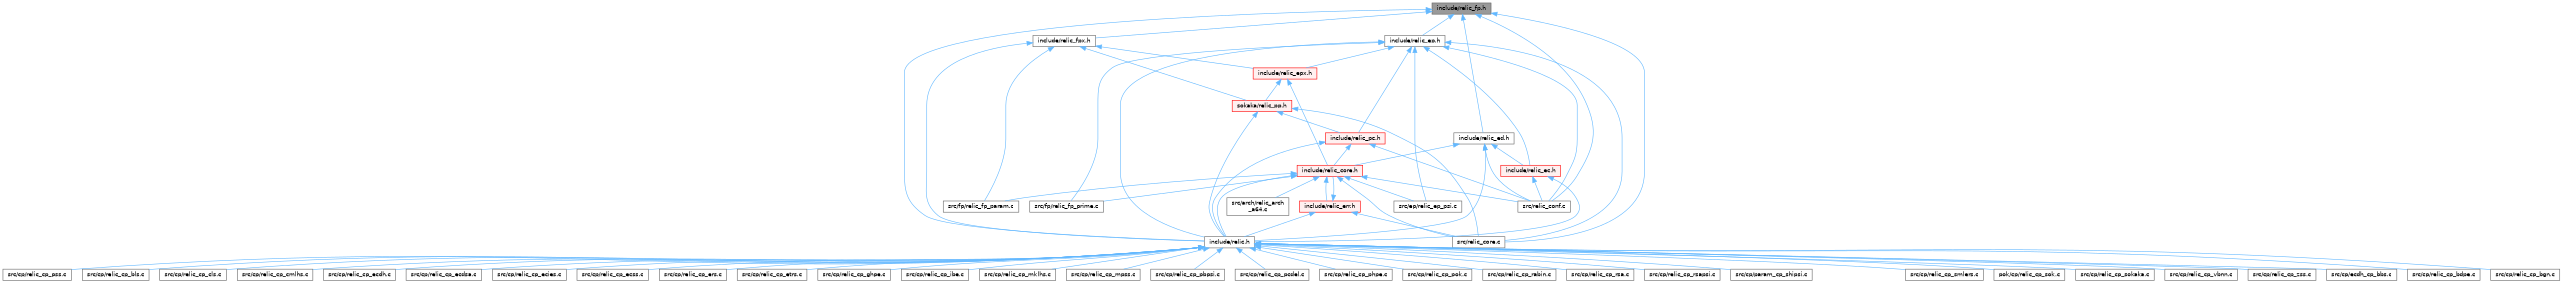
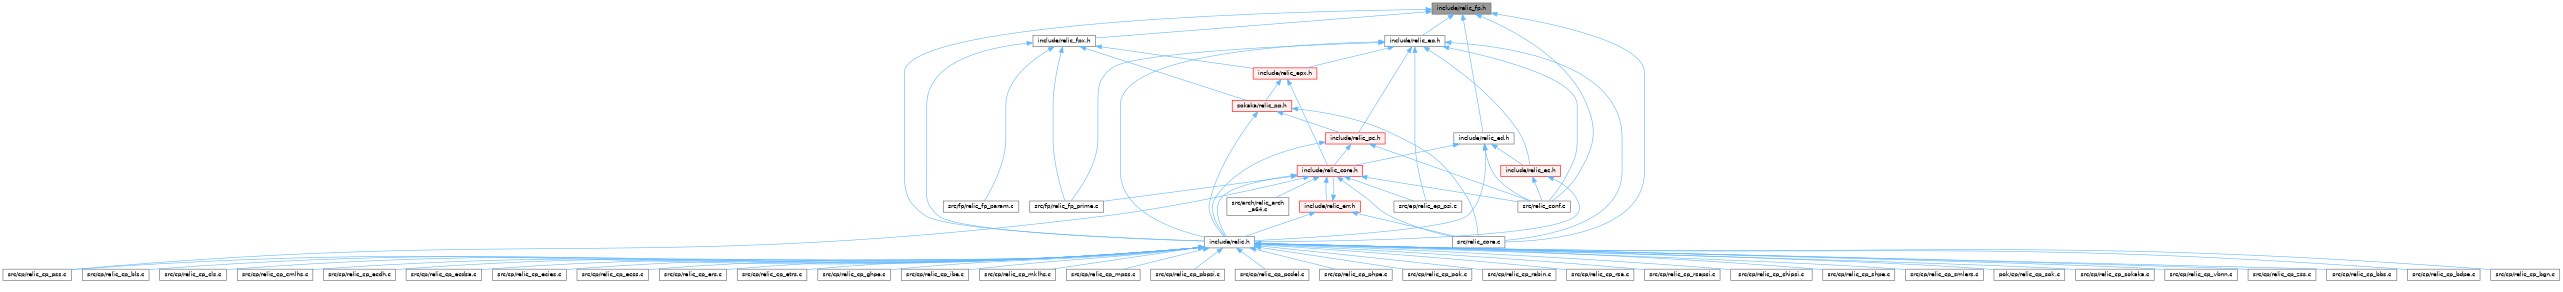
edge "src/fp/relic_fp_prime.c" -> "include/relic_fpx.h": added
edge "src/fp/relic_fp_param.c" -> "include/relic_core.h": now "src/cp/relic_cp_pss.c" -> "include/relic_core.h"
node "src/cp/param_cp_shipsi.c": label "src/cp/param_cp_shipsi.c" -> "src/cp/relic_cp_shipsi.c"
node "src/cp/relic_cp_shpe.c": added
node "src/cp/ecdh_cp_bbs.c": label "src/cp/ecdh_cp_bbs.c" -> "src/cp/relic_cp_bbs.c"
